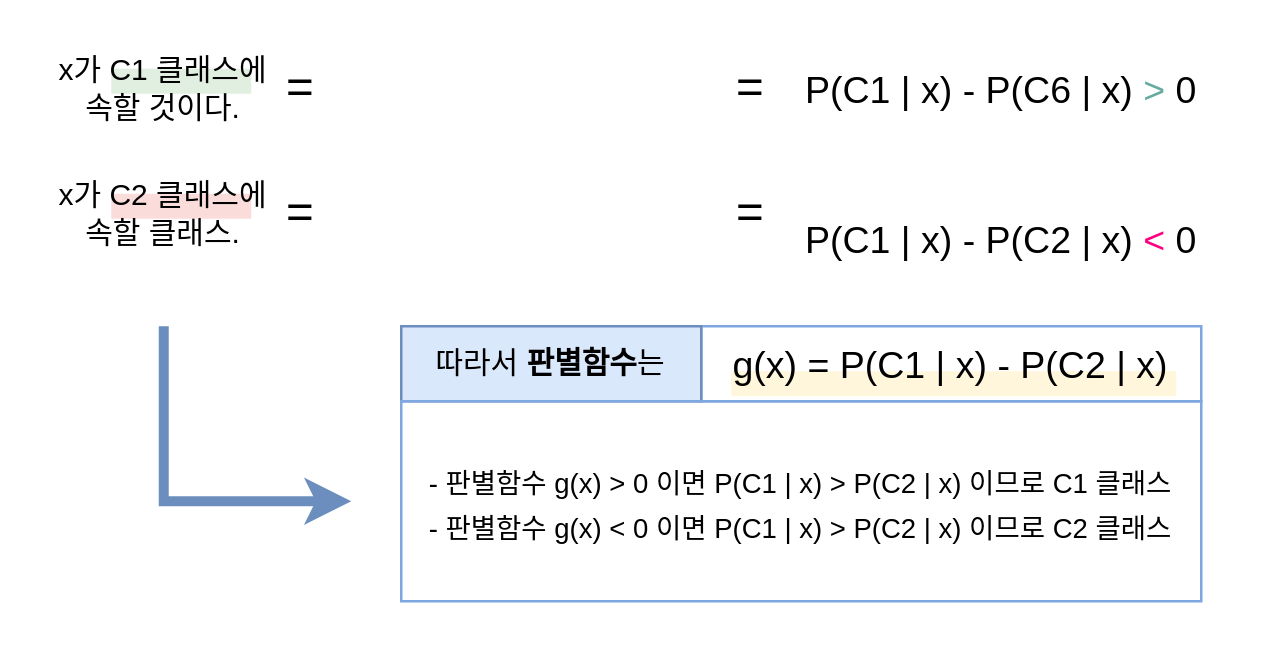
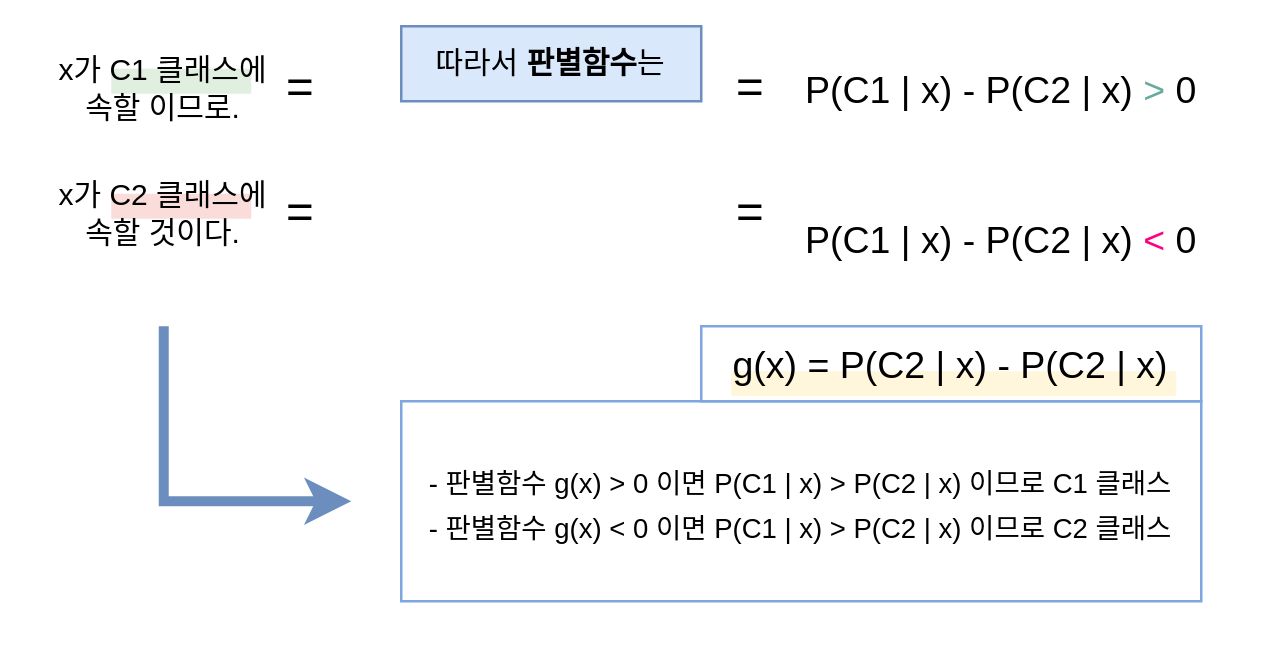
node "x가 C1 클래스에 속할 것이다.": label "x가 C1 클래스에 속할 것이다." -> "x가 C1 클래스에 속할 이므로."
node "P(C1 | x) - P(C6 | x) > 0": label "P(C1 | x) - P(C6 | x) > 0" -> "P(C1 | x) - P(C2 | x) > 0"
node "x가 C2 클래스에 속할 클래스.": label "x가 C2 클래스에 속할 클래스." -> "x가 C2 클래스에 속할 것이다."
node "따라서 판별함수는": moved (551, 364) -> (551, 64)
node "g(x) = P(C1 | x) - P(C2 | x)": label "g(x) = P(C1 | x) - P(C2 | x)" -> "g(x) = P(C2 | x) - P(C2 | x)"
